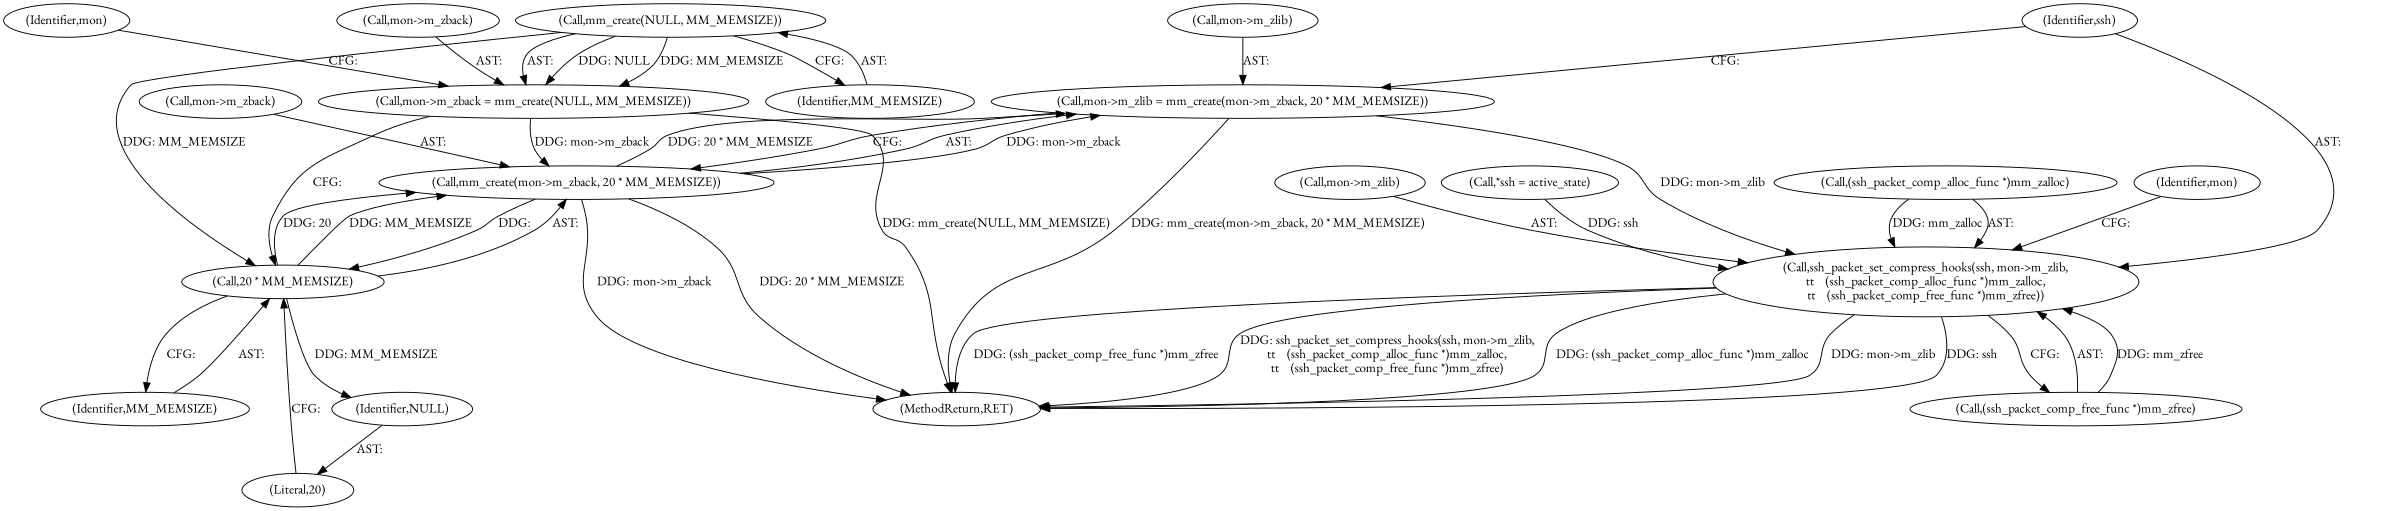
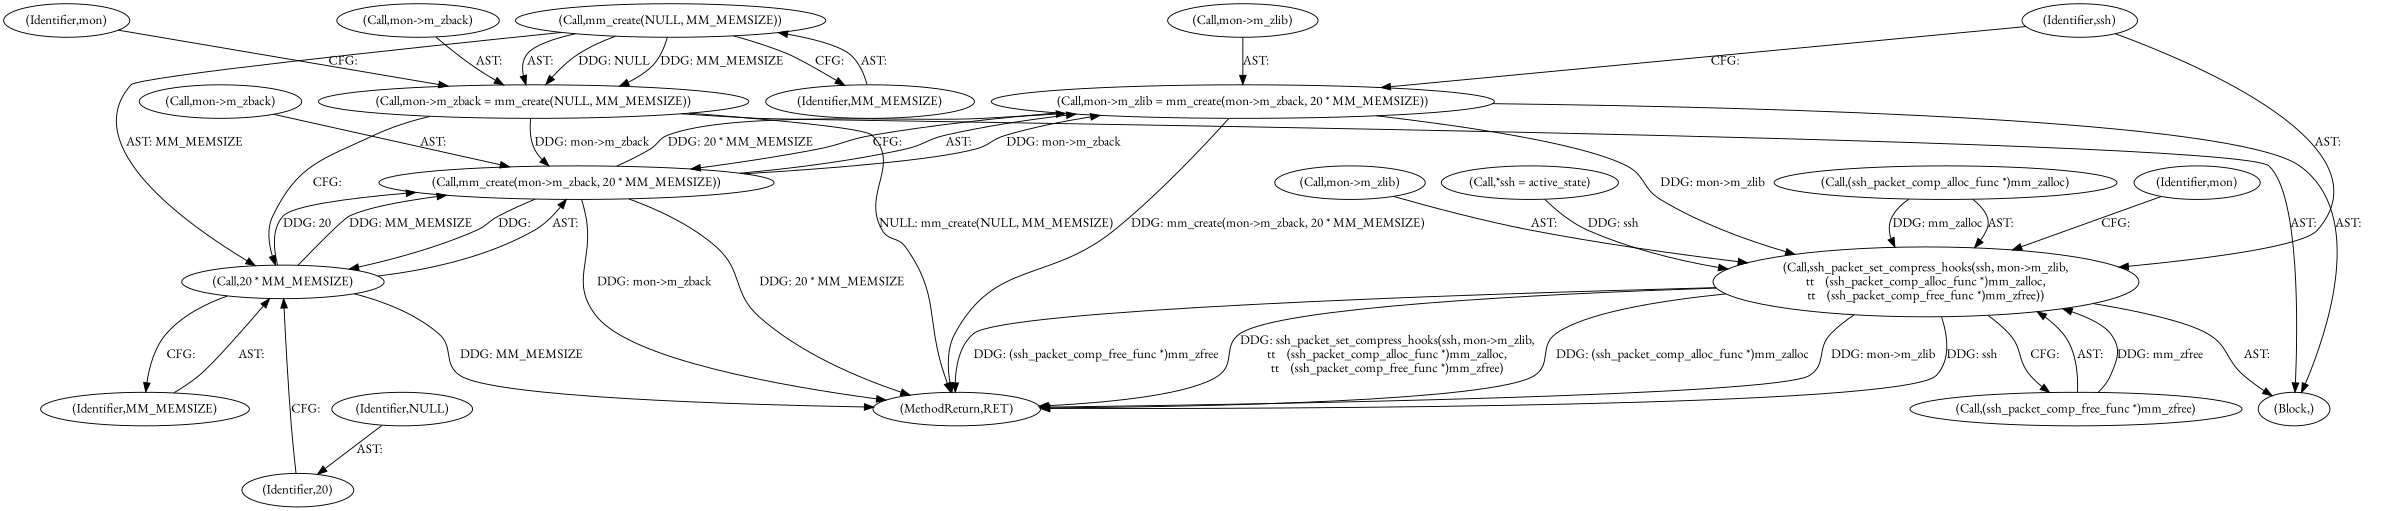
edge "(Call,mm_create(NULL, MM_MEMSIZE))" -> "(Call,20 * MM_MEMSIZE)": label "DDG: MM_MEMSIZE" -> "AST: MM_MEMSIZE"
edge "(Call,mon->m_zback = mm_create(NULL, MM_MEMSIZE))" -> "(MethodReturn,RET)": label "DDG: mm_create(NULL, MM_MEMSIZE)" -> "NULL: mm_create(NULL, MM_MEMSIZE)"
edge "(Call,20 * MM_MEMSIZE)" -> "(Identifier,NULL)": now "(Call,20 * MM_MEMSIZE)" -> "(MethodReturn,RET)"
node "(Block,)": added
node "(Literal,20)": label "(Literal,20)" -> "(Identifier,20)"
